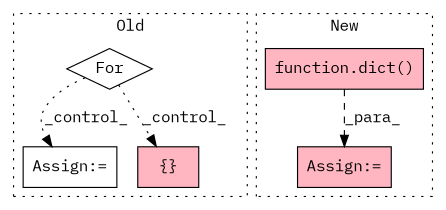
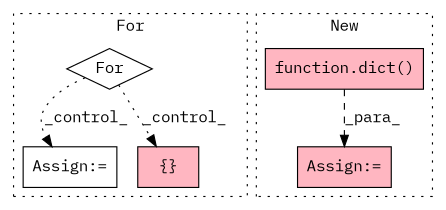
cluster "Old": label "Old" -> "For"
